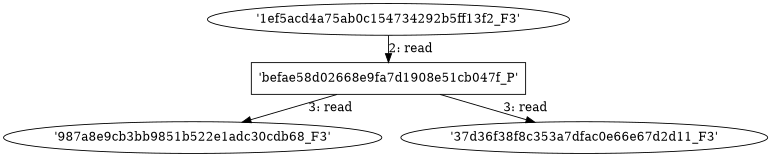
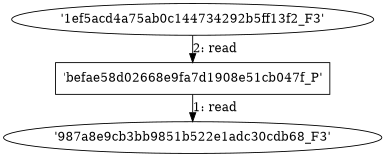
node "'1ef5acd4a75ab0c154734292b5ff13f2_F3'": label "'1ef5acd4a75ab0c154734292b5ff13f2_F3'" -> "'1ef5acd4a75ab0c144734292b5ff13f2_F3'"
edge "'befae58d02668e9fa7d1908e51cb047f_P'" -> "'987a8e9cb3bb9851b522e1adc30cdb68_F3'": label "3: read" -> "1: read"
node "'37d36f38f8c353a7dfac0e66e67d2d11_F3'": removed
